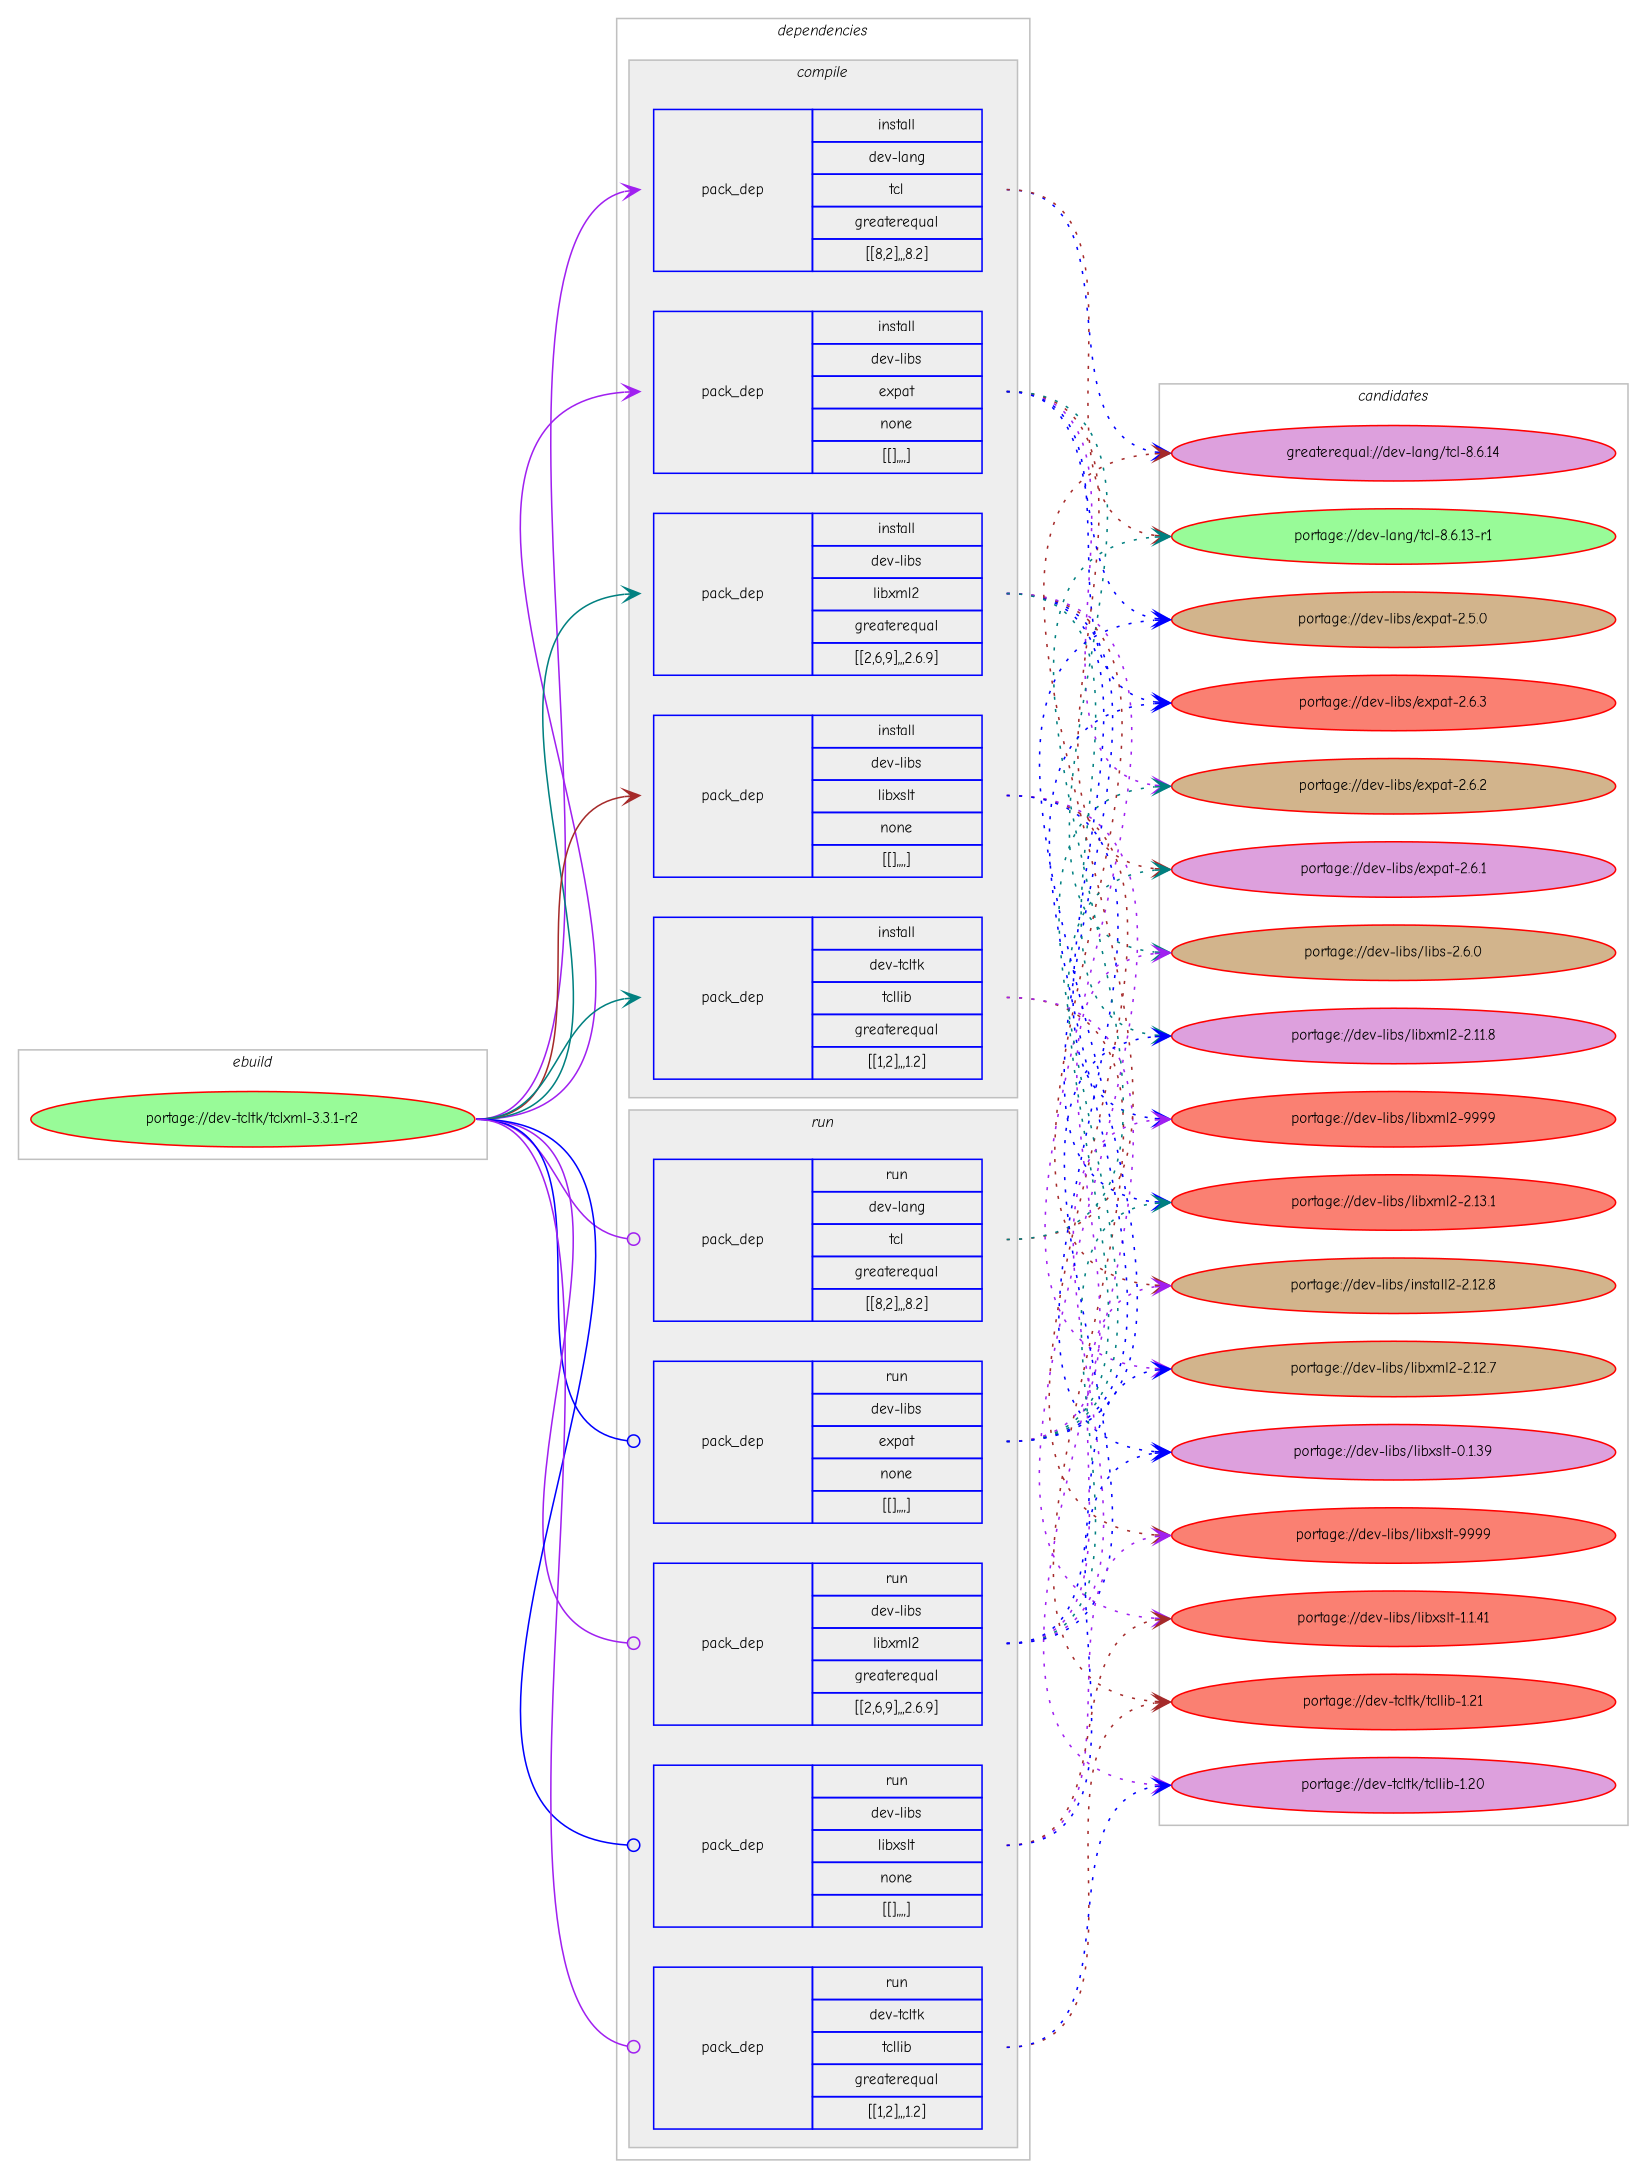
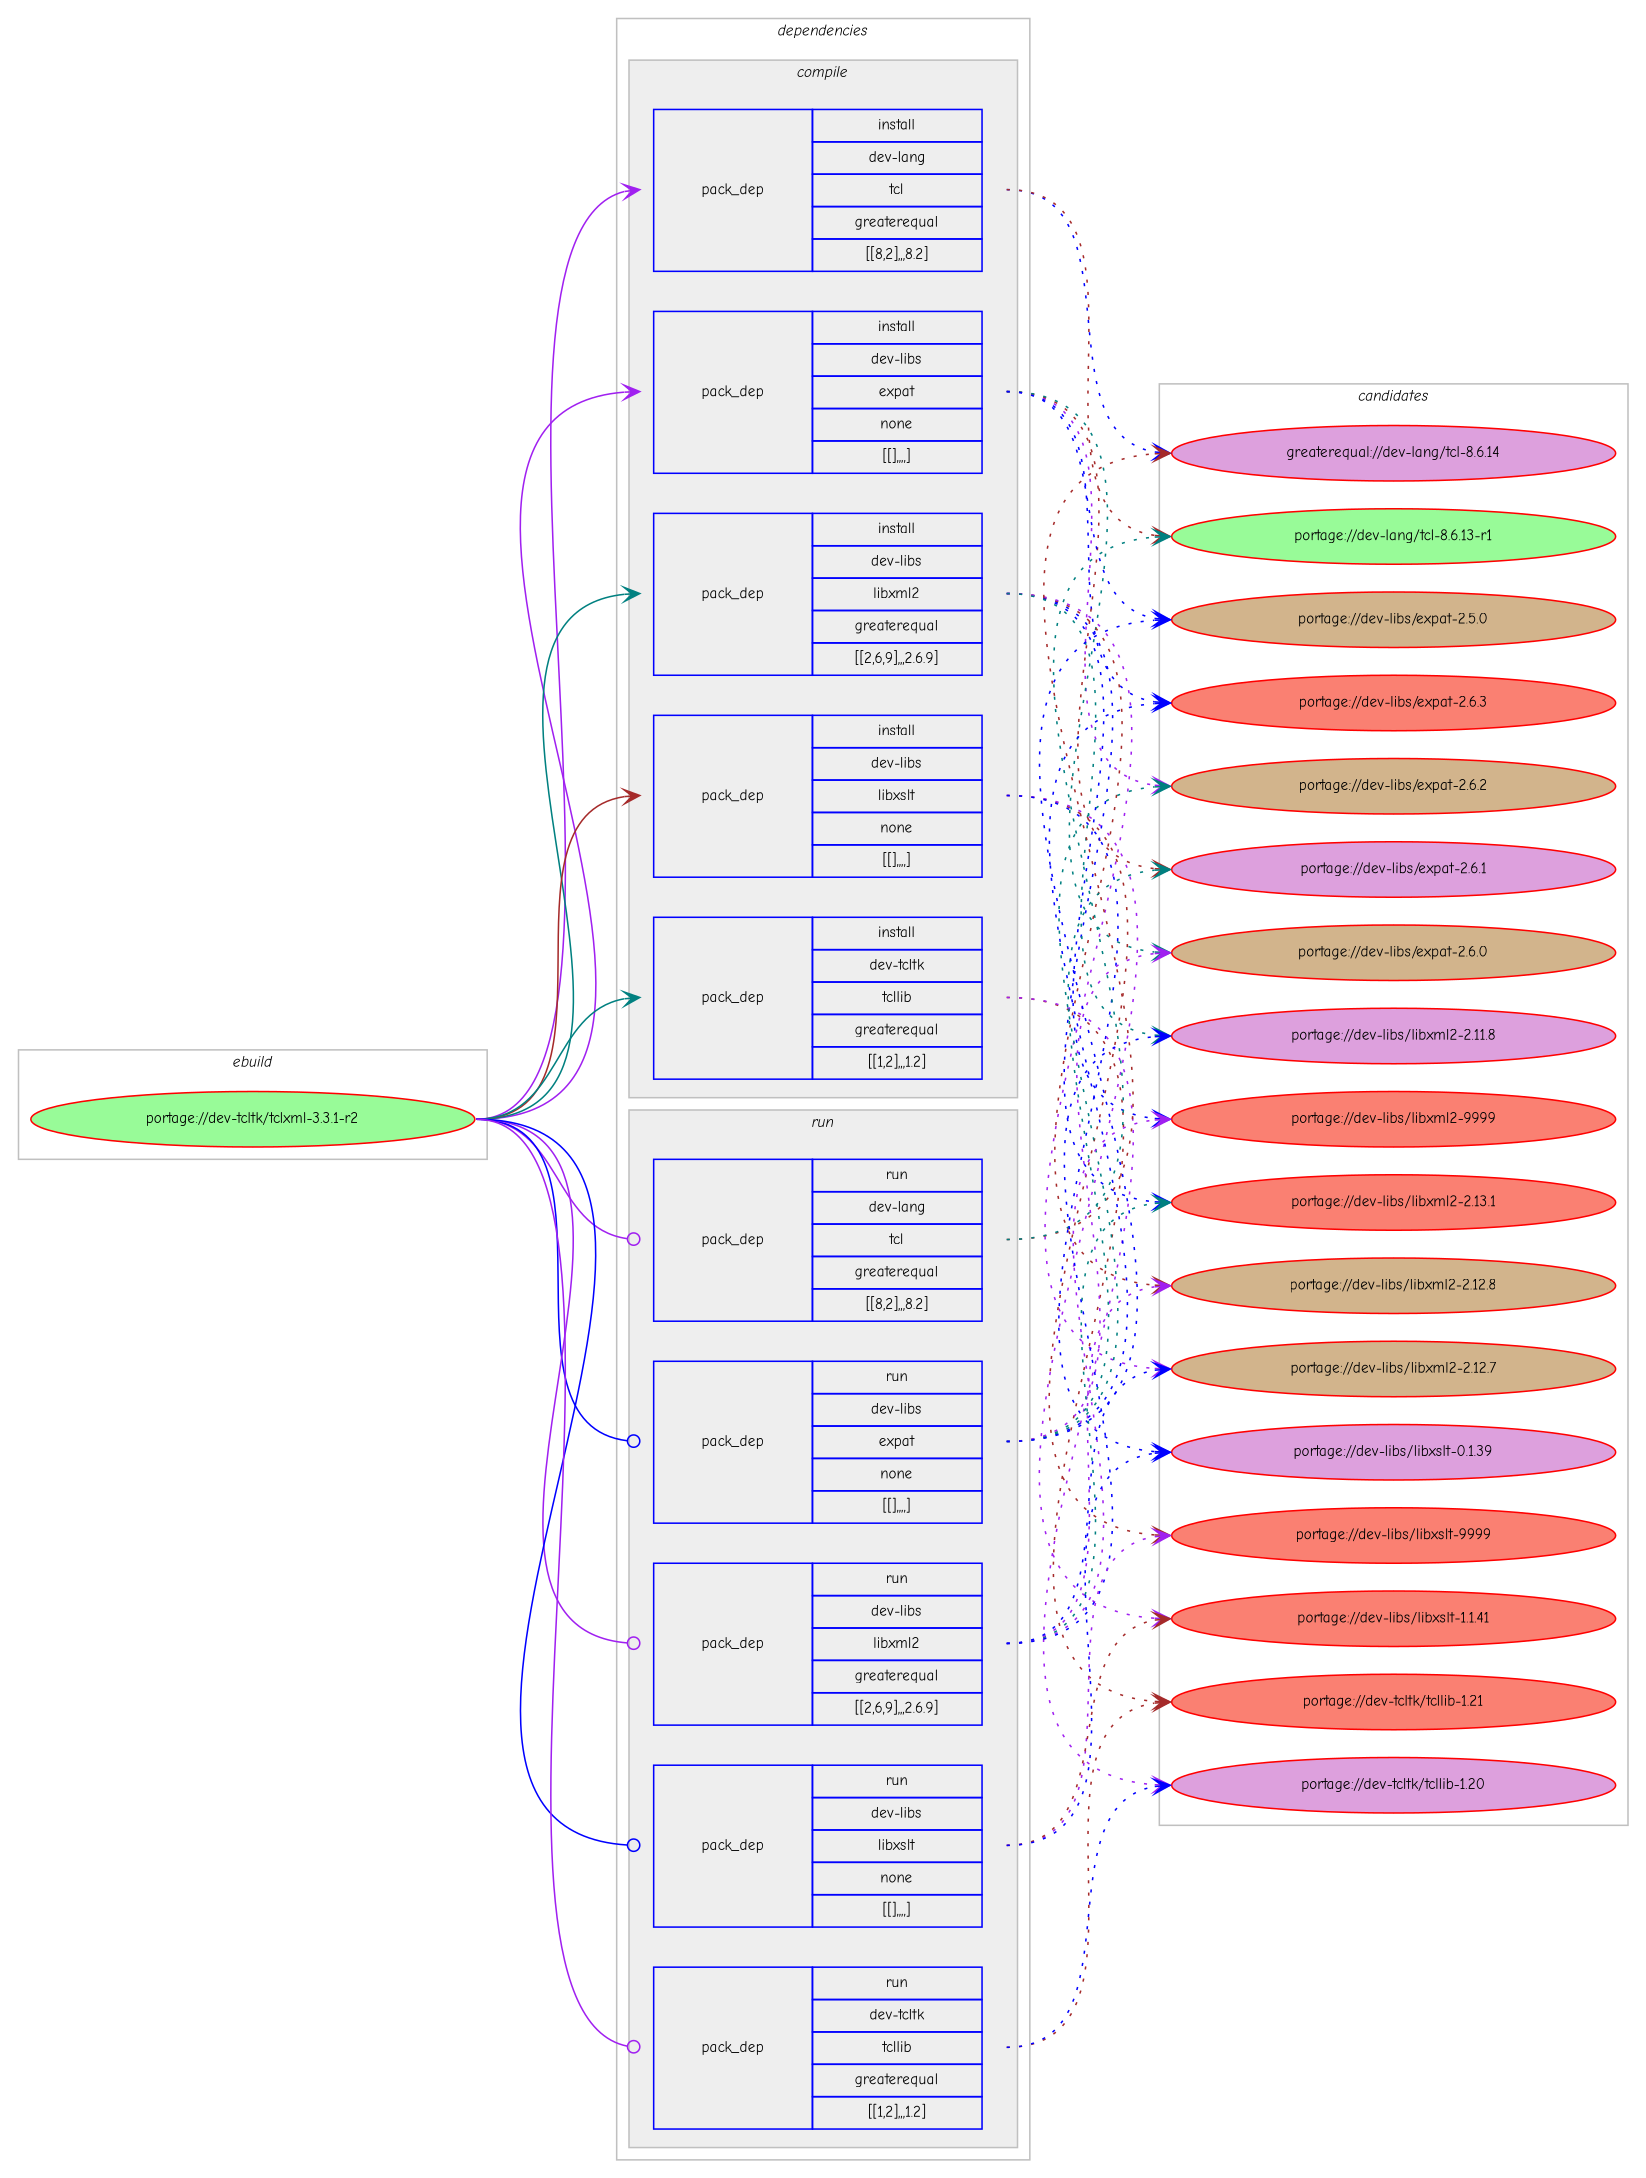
node "portage://dev-libs/libs-2.6.0": label "portage://dev-libs/libs-2.6.0" -> "portage://dev-libs/expat-2.6.0"
node "portage://dev-libs/install2-2.12.8": label "portage://dev-libs/install2-2.12.8" -> "portage://dev-libs/libxml2-2.12.8"
